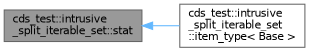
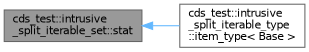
node "cds_test::intrusive _split_iterable_set ::item_type< Base >": label "cds_test::intrusive _split_iterable_set ::item_type< Base >" -> "cds_test::intrusive _split_iterable_type ::item_type< Base >"
